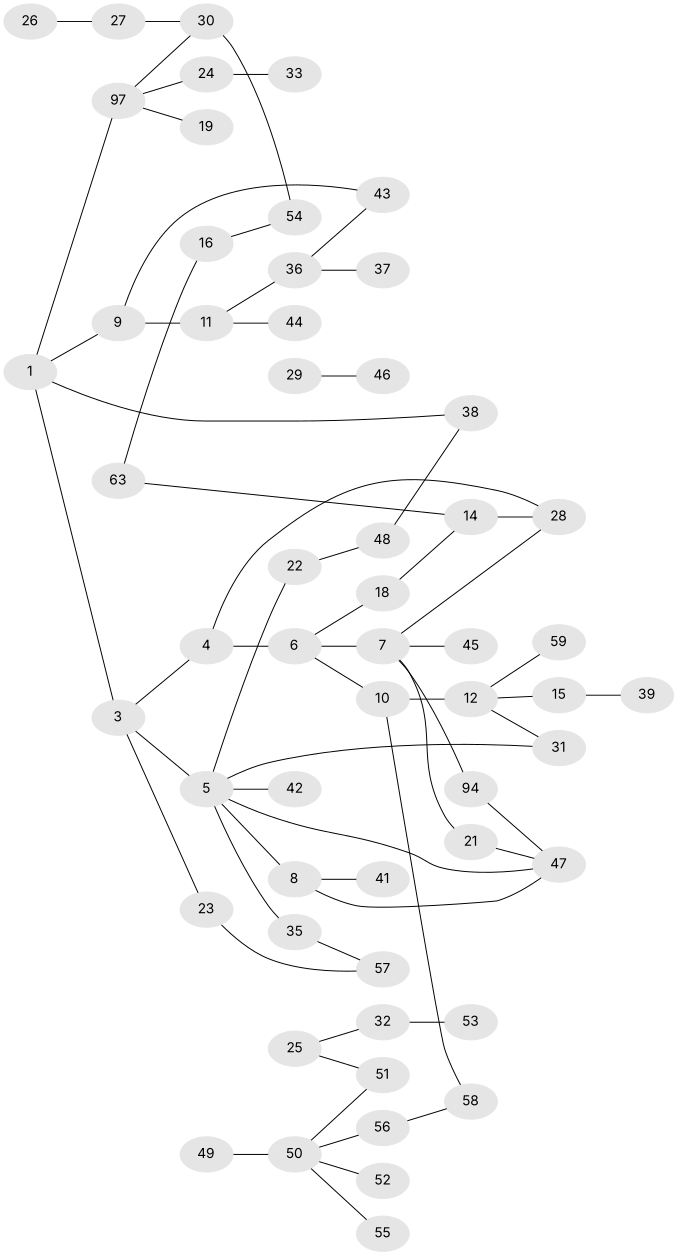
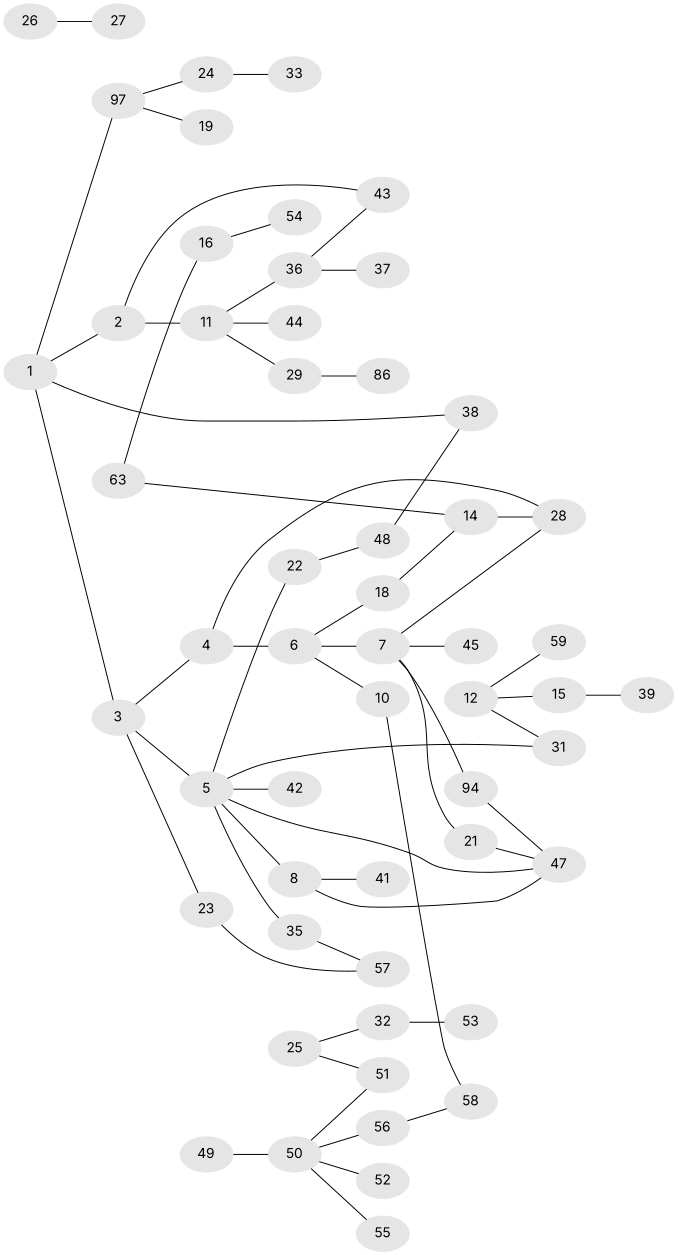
node "30": removed
node "9": label "9" -> "2"
edge "11" -- "29": added
node "46": label "46" -> "86"
edge "10" -- "12": removed
